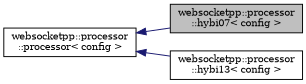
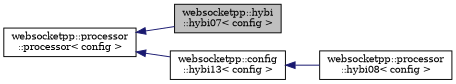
node "websocketpp::processor ::hybi07< config >": label "websocketpp::processor ::hybi07< config >" -> "websocketpp::hybi ::hybi07< config >"
node "websocketpp::processor ::hybi13< config >": label "websocketpp::processor ::hybi13< config >" -> "websocketpp::config ::hybi13< config >"
node "websocketpp::processor ::hybi08< config >": added
